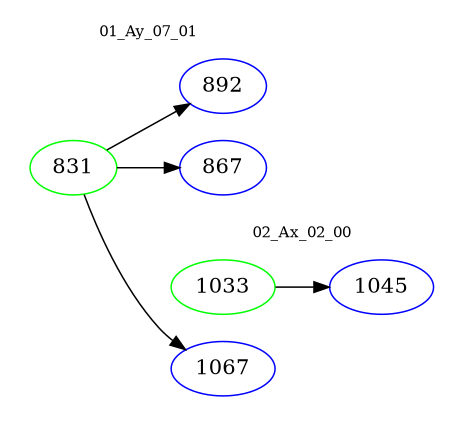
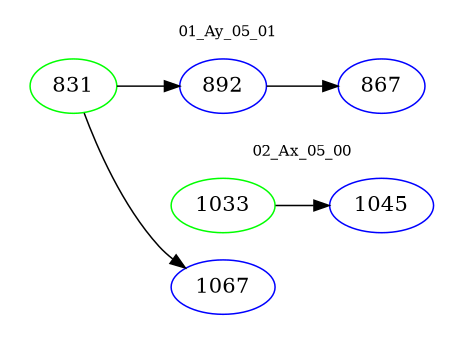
cluster "01_Ay_07_01": label "01_Ay_07_01" -> "01_Ay_05_01"
edge "831" -> "867": now "892" -> "867"
cluster "02_Ax_02_00": label "02_Ax_02_00" -> "02_Ax_05_00"
